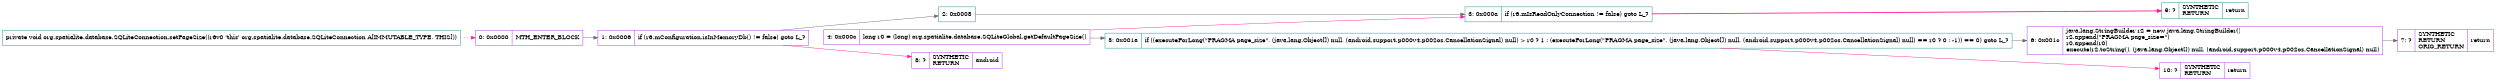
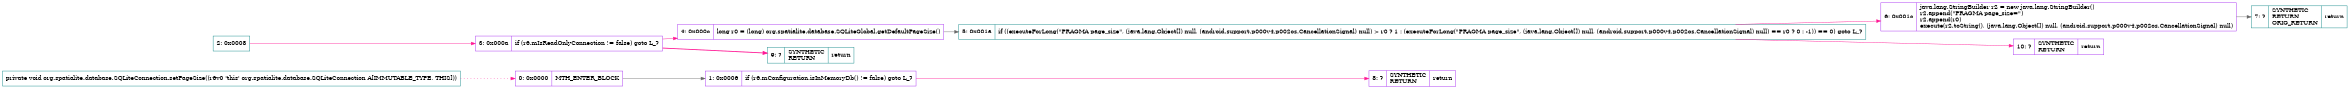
edge "2: 0x0008" -> "3: 0x000a": color gray40 -> deeppink
node "3: 0x000a": color teal -> purple
edge "1: 0x0006" -> "2: 0x0008": removed
edge "4: 0x000c" -> "3: 0x000a": reversed
edge "5: 0x001a" -> "6: 0x001c": color gray40 -> deeppink
node "7: ?": color purple -> teal
node "6: 0x001c": text "r0.append(r0)" -> "r2.append(r0)"
node "8: ?": text "android" -> "return"
